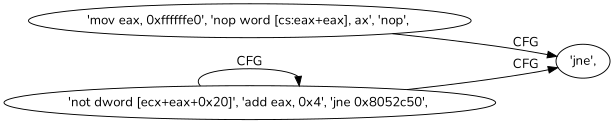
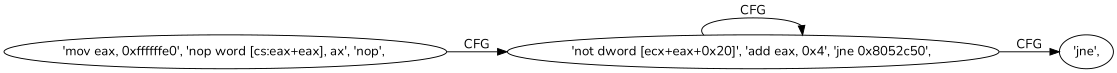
edge "'mov eax, 0xffffffe0', 'nop word [cs:eax+eax], ax', 'nop'," -> "'jne',": now "'mov eax, 0xffffffe0', 'nop word [cs:eax+eax], ax', 'nop'," -> "'not dword [ecx+eax+0x20]', 'add eax, 0x4', 'jne 0x8052c50',"
